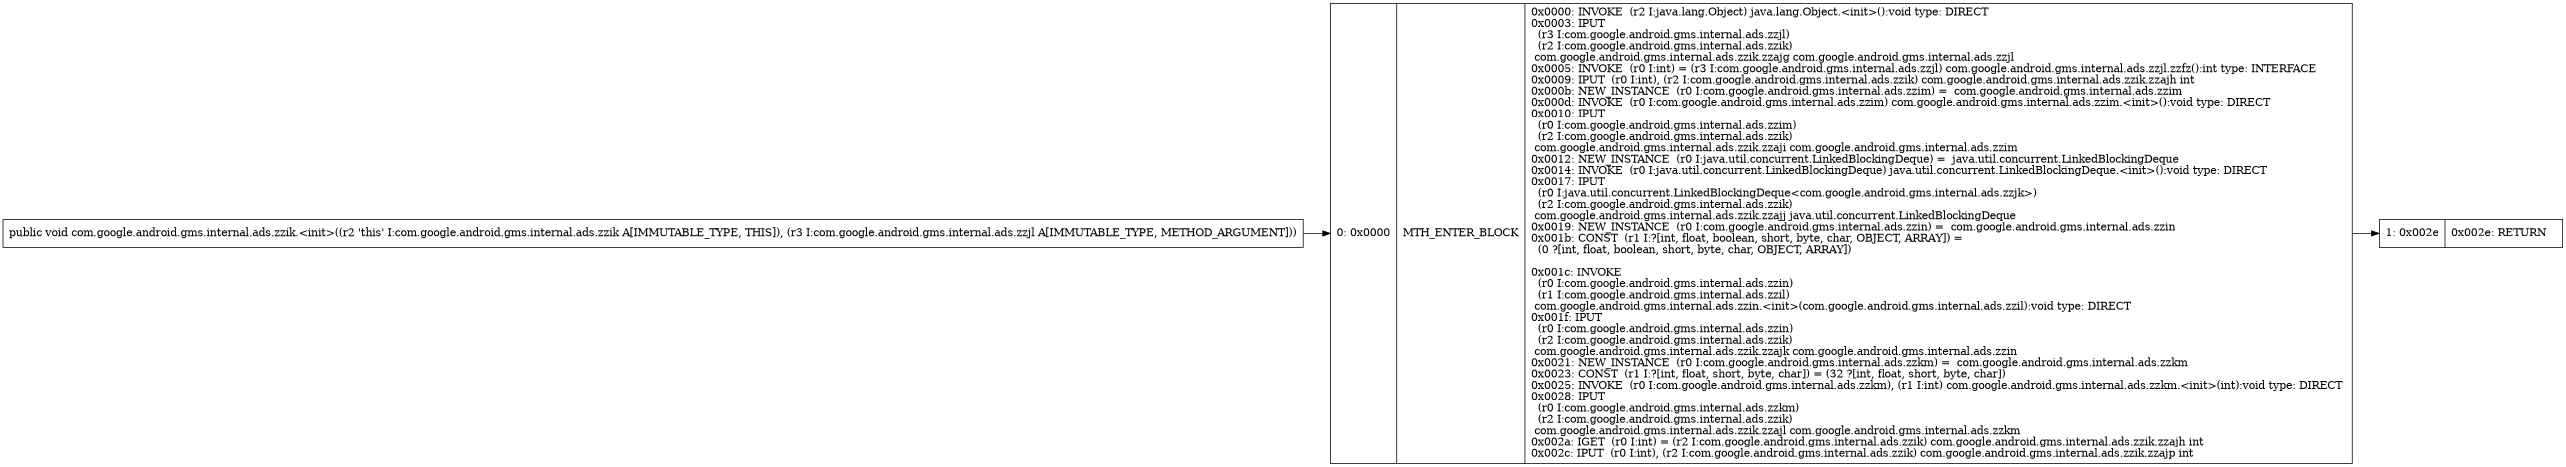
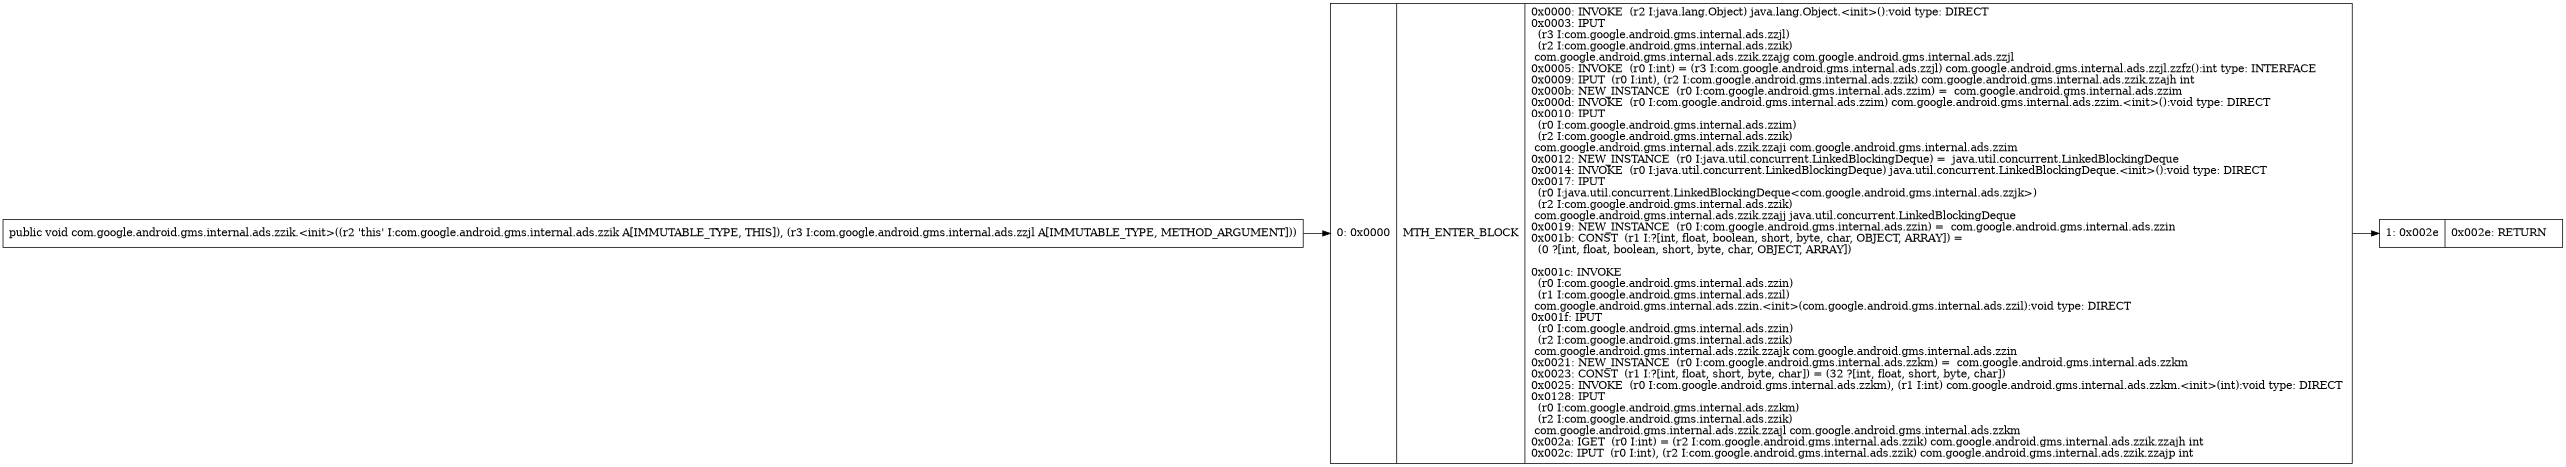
node "0: 0x0000": text "0x0028: IPUT" -> "0x0128: IPUT"
